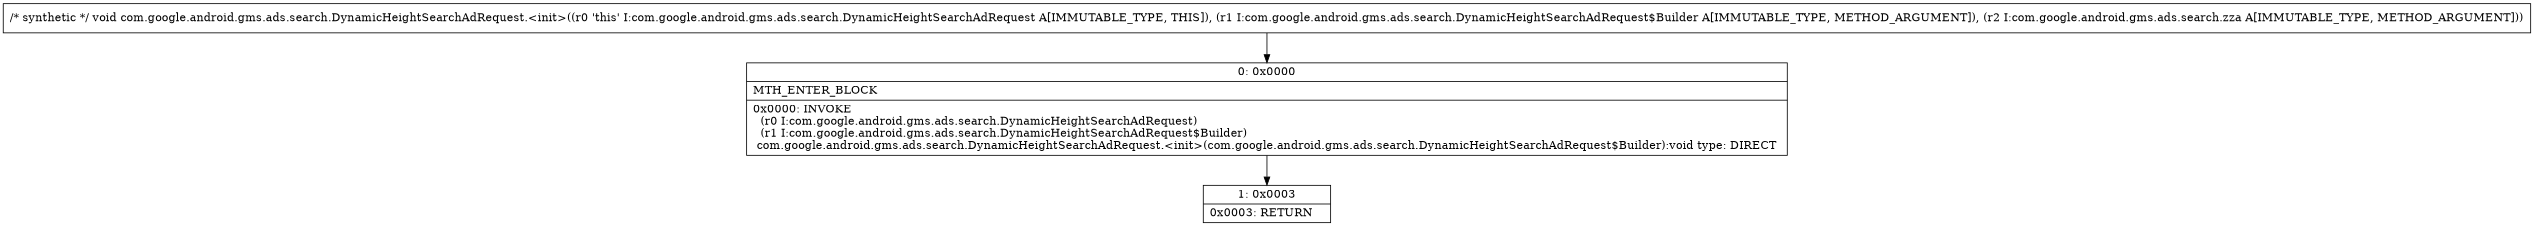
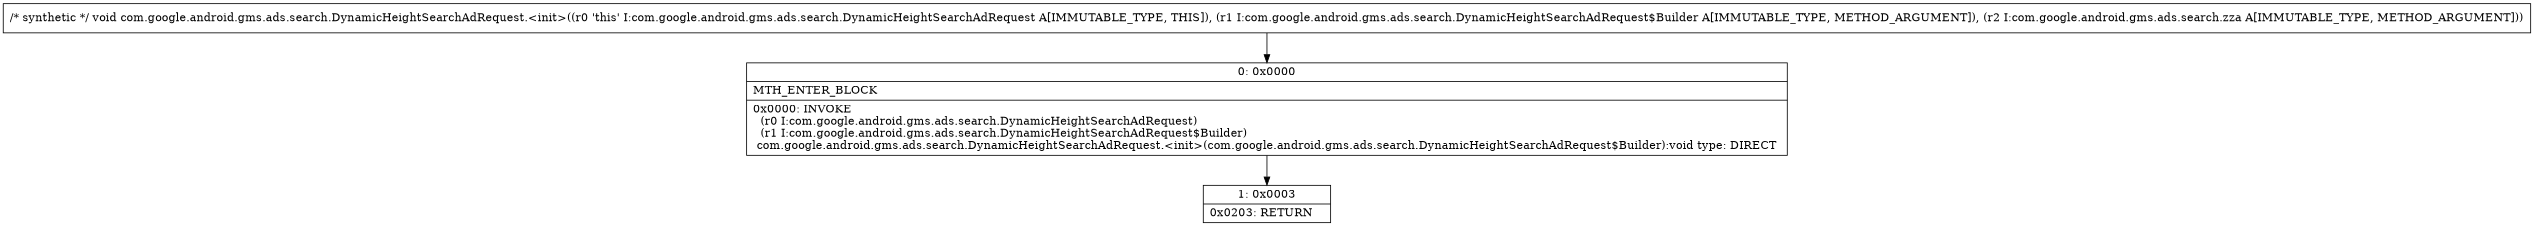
node "1: 0x0003": text "0x0003: RETURN" -> "0x0203: RETURN"
